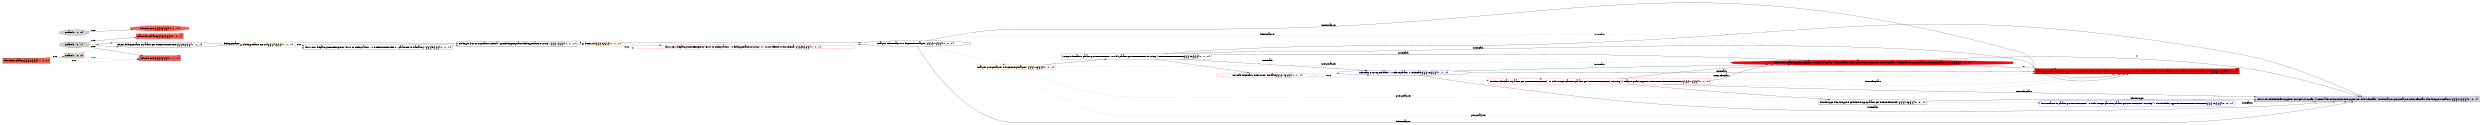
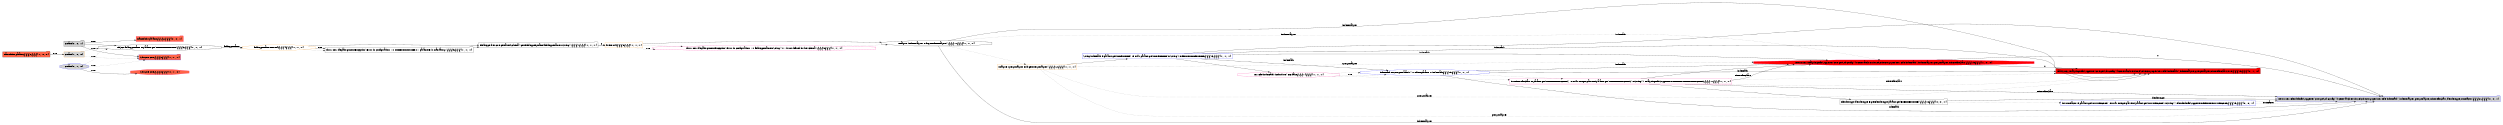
node "create['0', '0', '1']": shape octagon -> folder
node "fieldTypeName == null@@@4@@@['1', '1', '1']": shape folder -> octagon
edge "NamedList params@@@2@@@['1', '0', '0']" -> "SolrCore core@@@2@@@['1', '1', '1']": now "create['0', '1', '0']" -> "SolrCore core@@@2@@@['1', '1', '1']"
